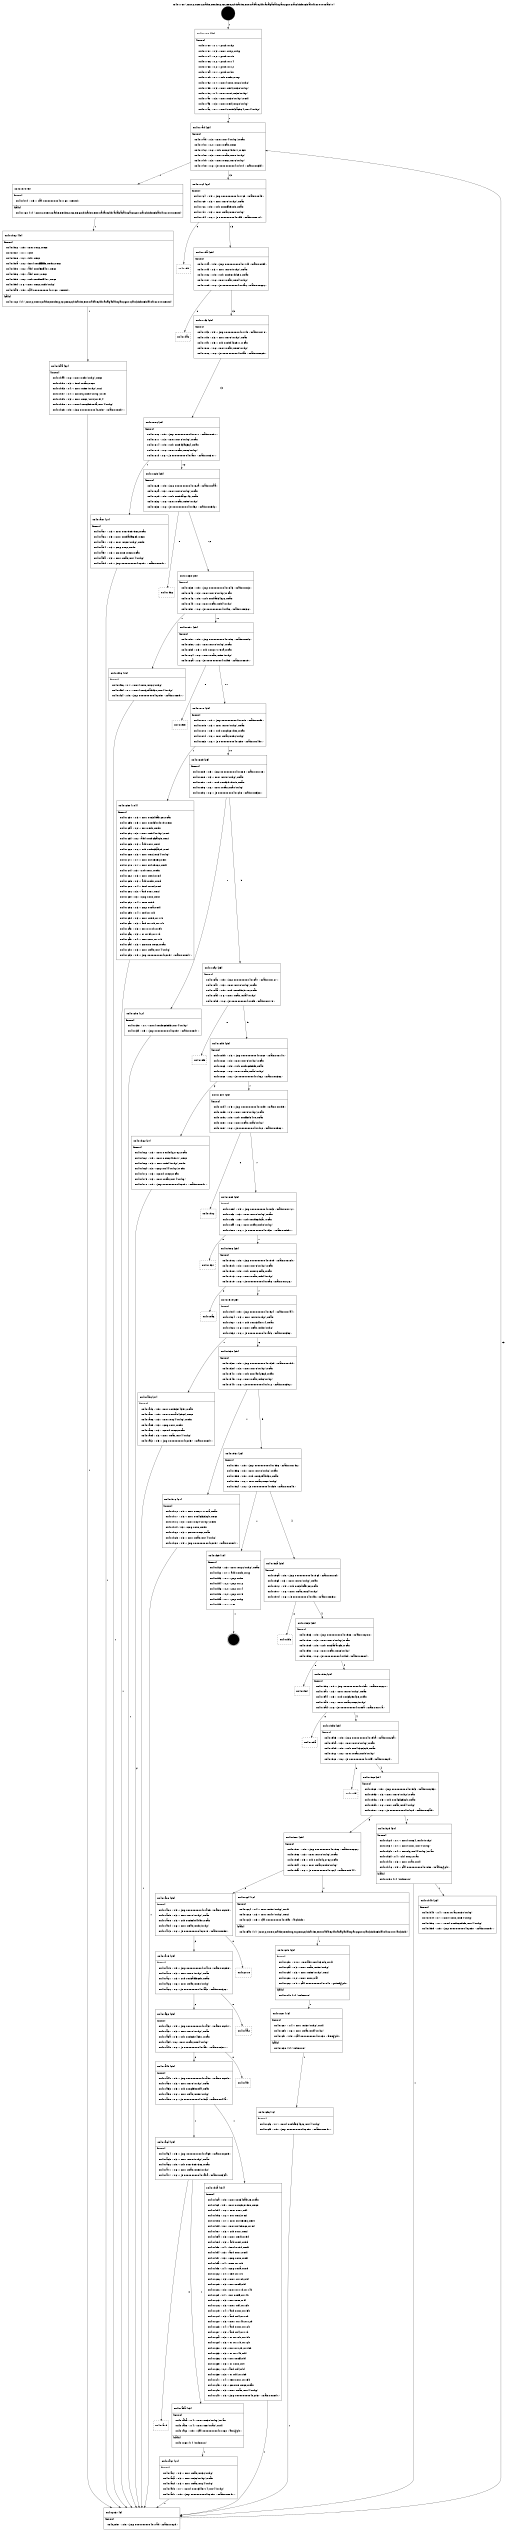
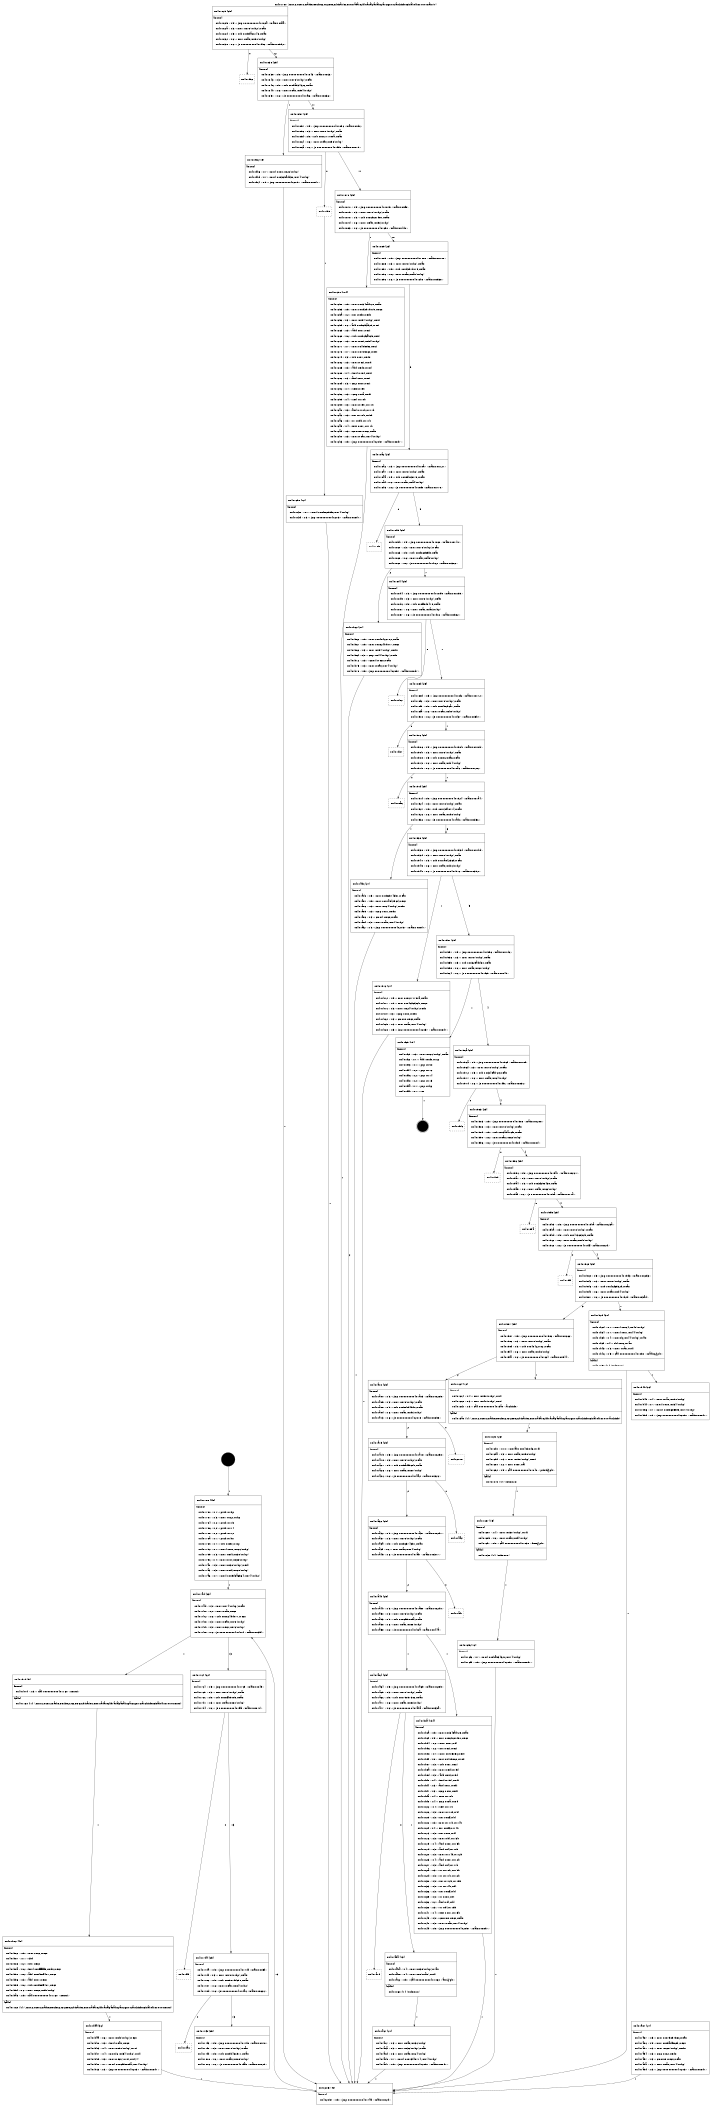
node "0x40180c [25]": removed
edge "0x401889 [25]" -> "0x401cb8 [12]": now "0x401f99" -> "0x401cb8 [12]"
